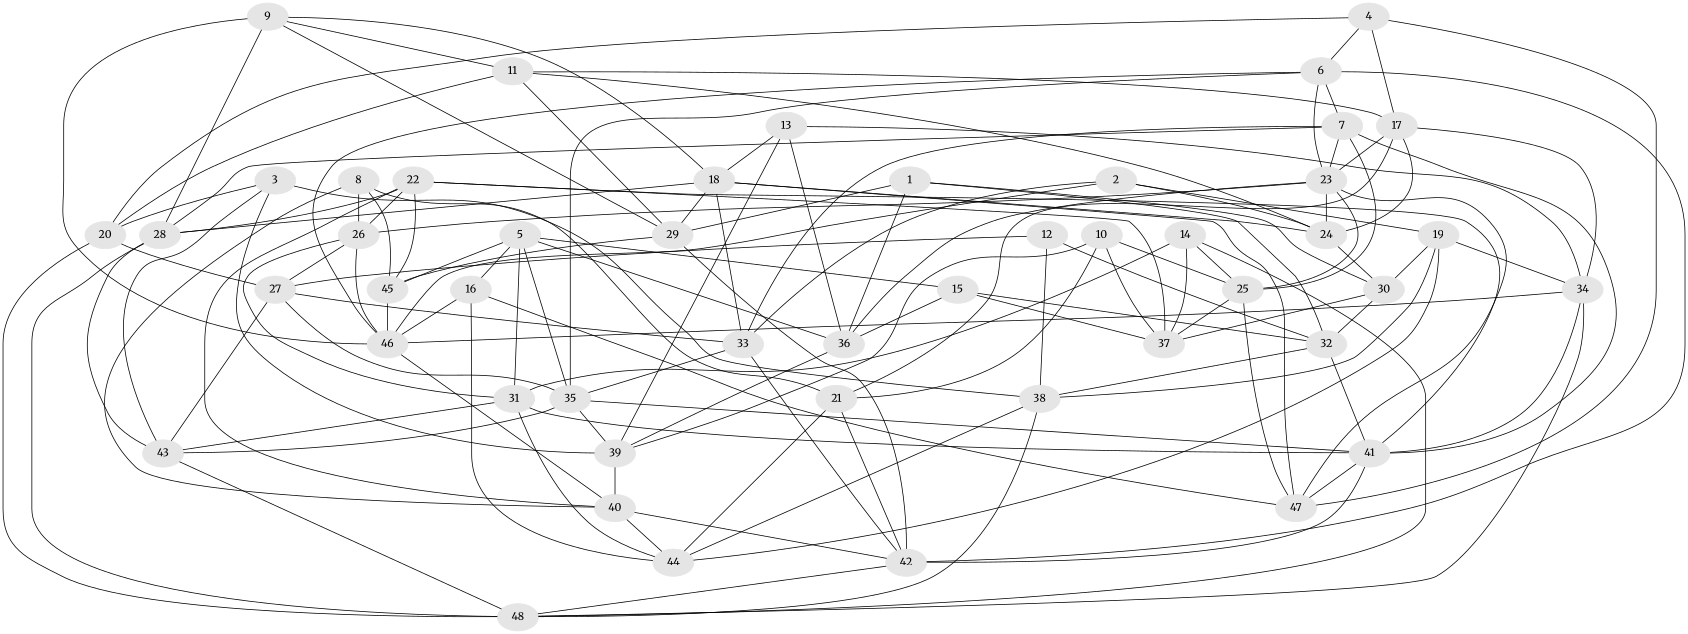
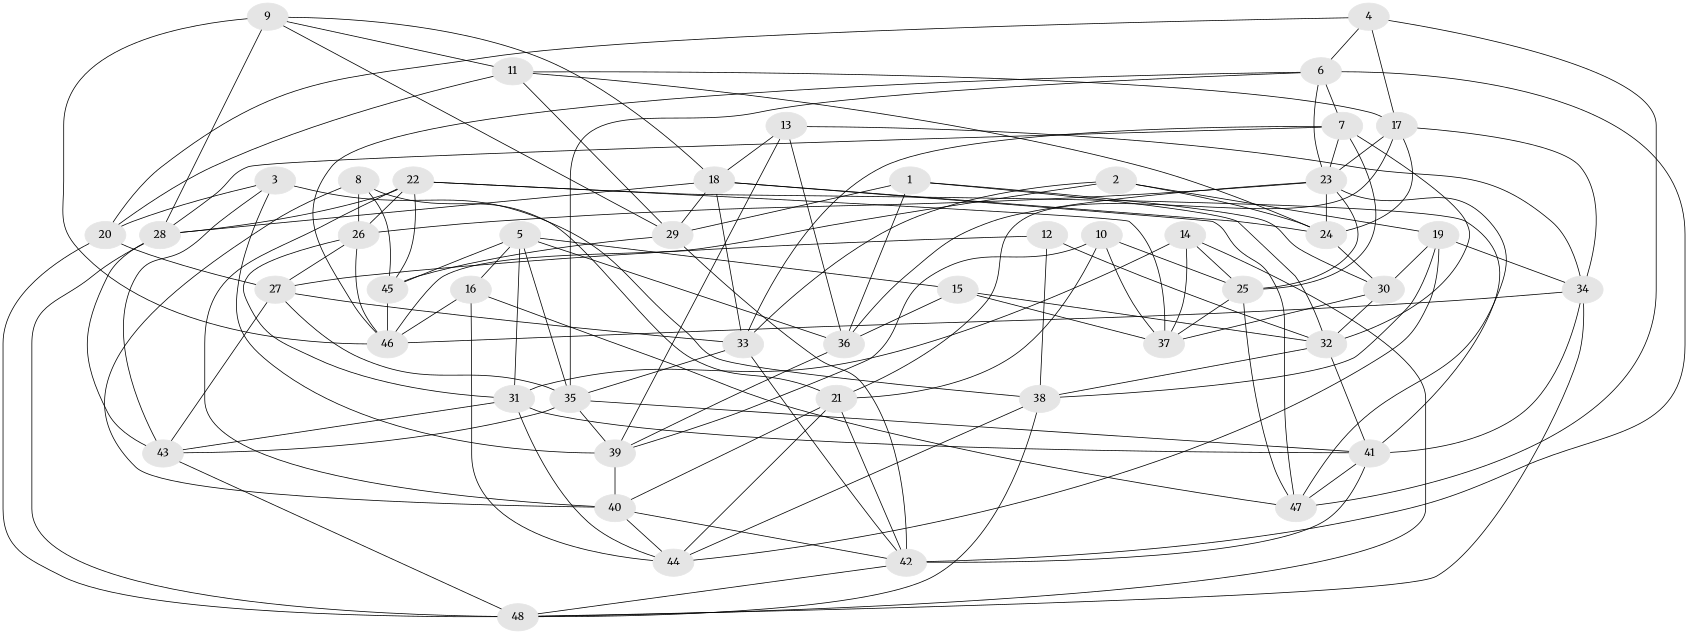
edge "7" -- "41": now "7" -- "32"
edge "46" -- "40": now "21" -- "40"
